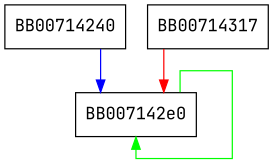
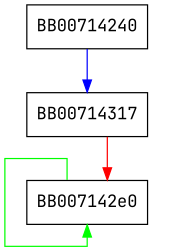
edge "BB00714240" -> "BB007142e0": now "BB00714240" -> "BB00714317"
